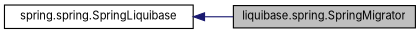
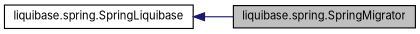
node "spring.spring.SpringLiquibase": label "spring.spring.SpringLiquibase" -> "liquibase.spring.SpringLiquibase"
